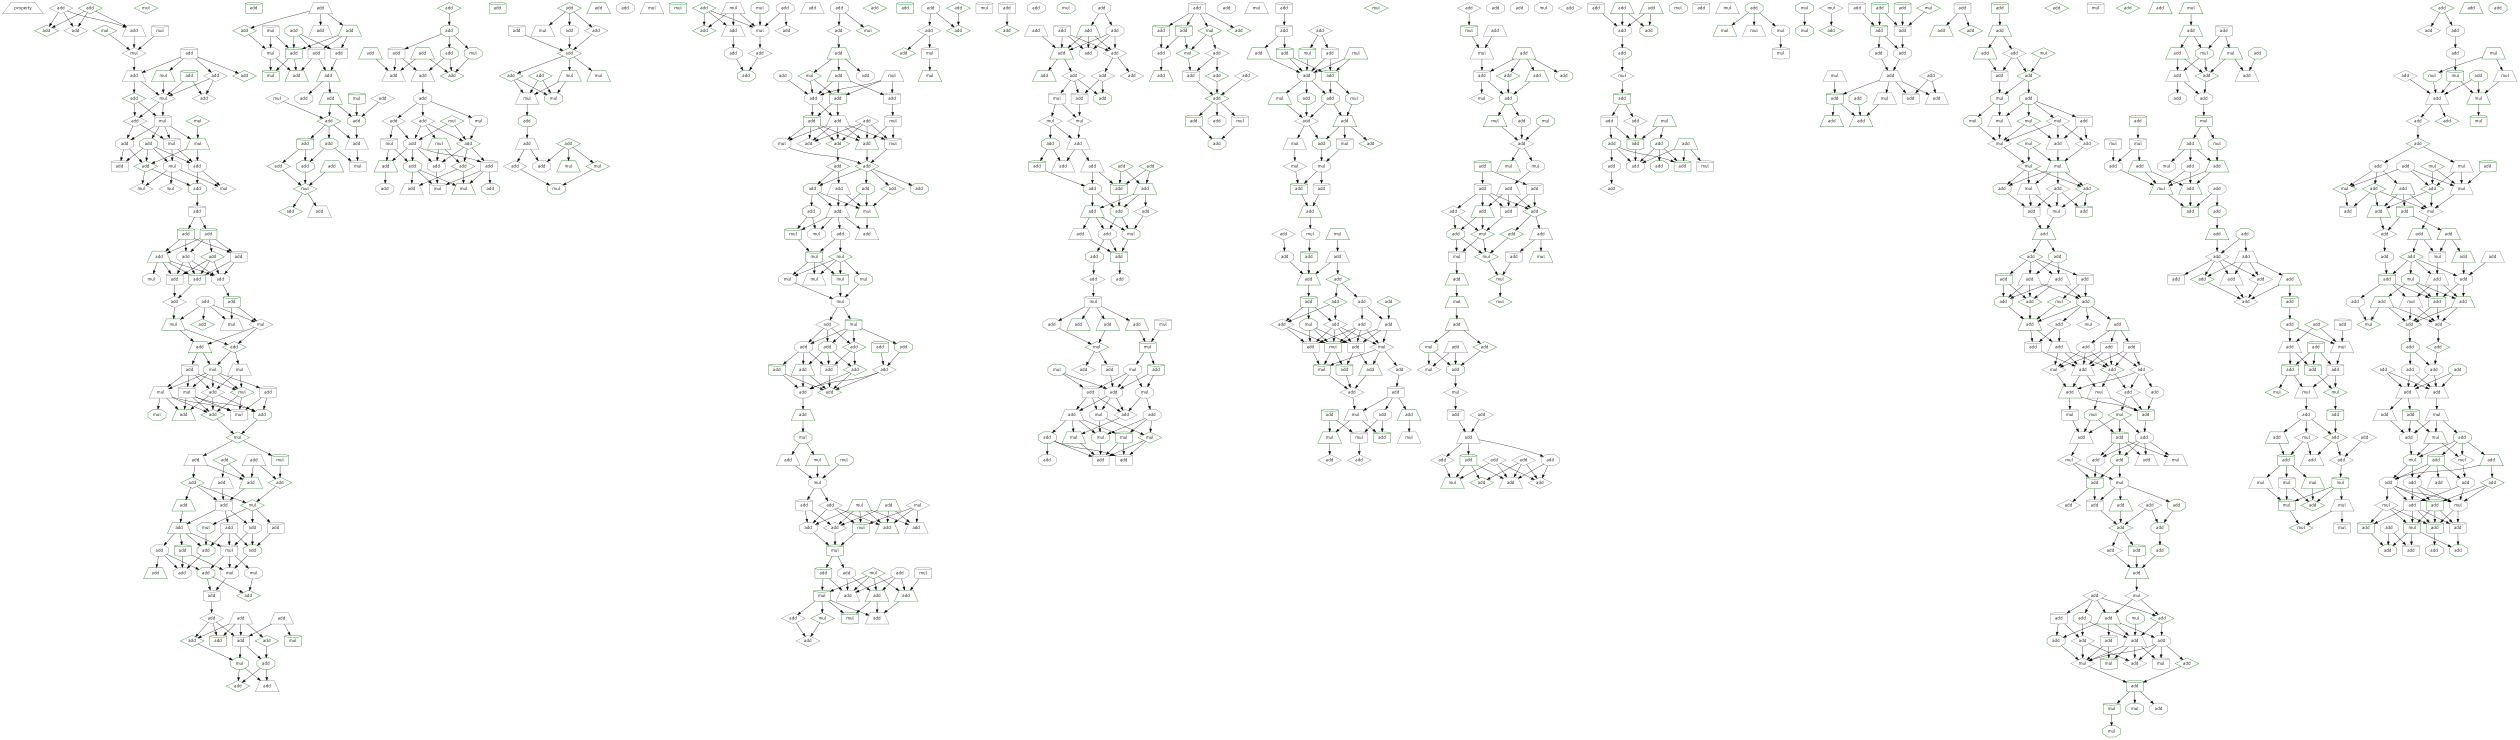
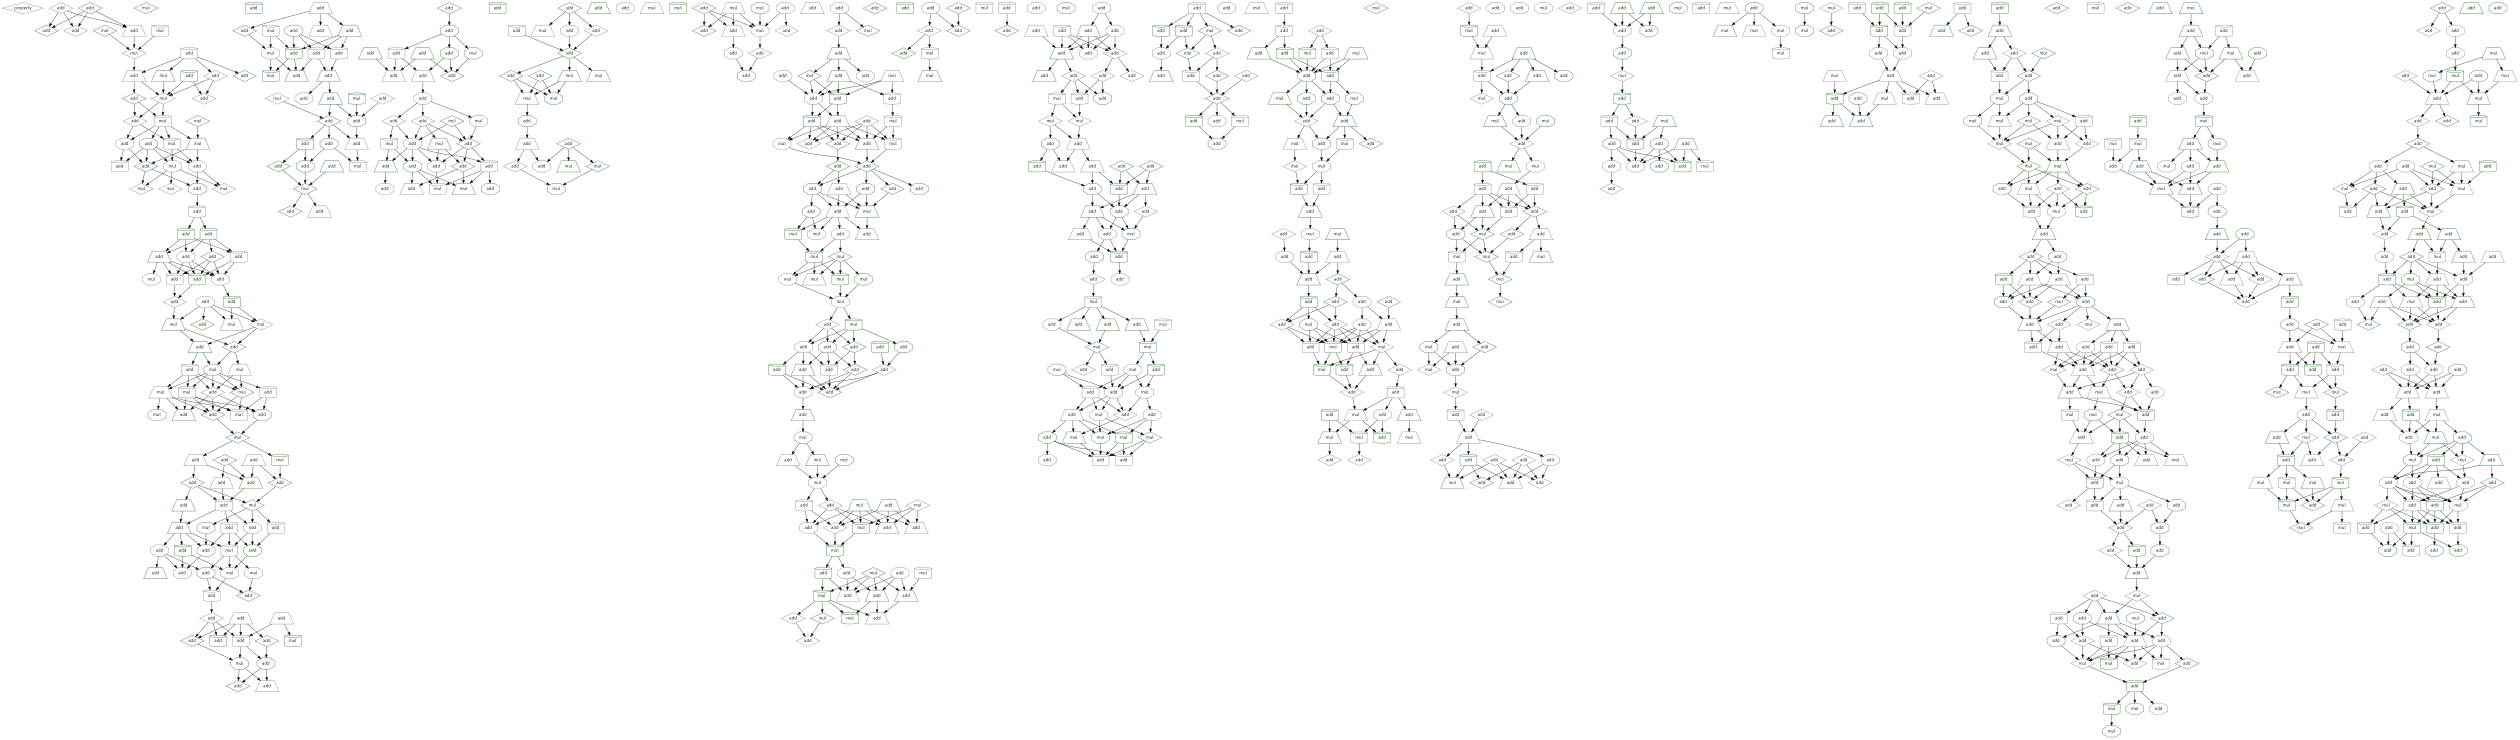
node "property": shape trapezium -> diamond
